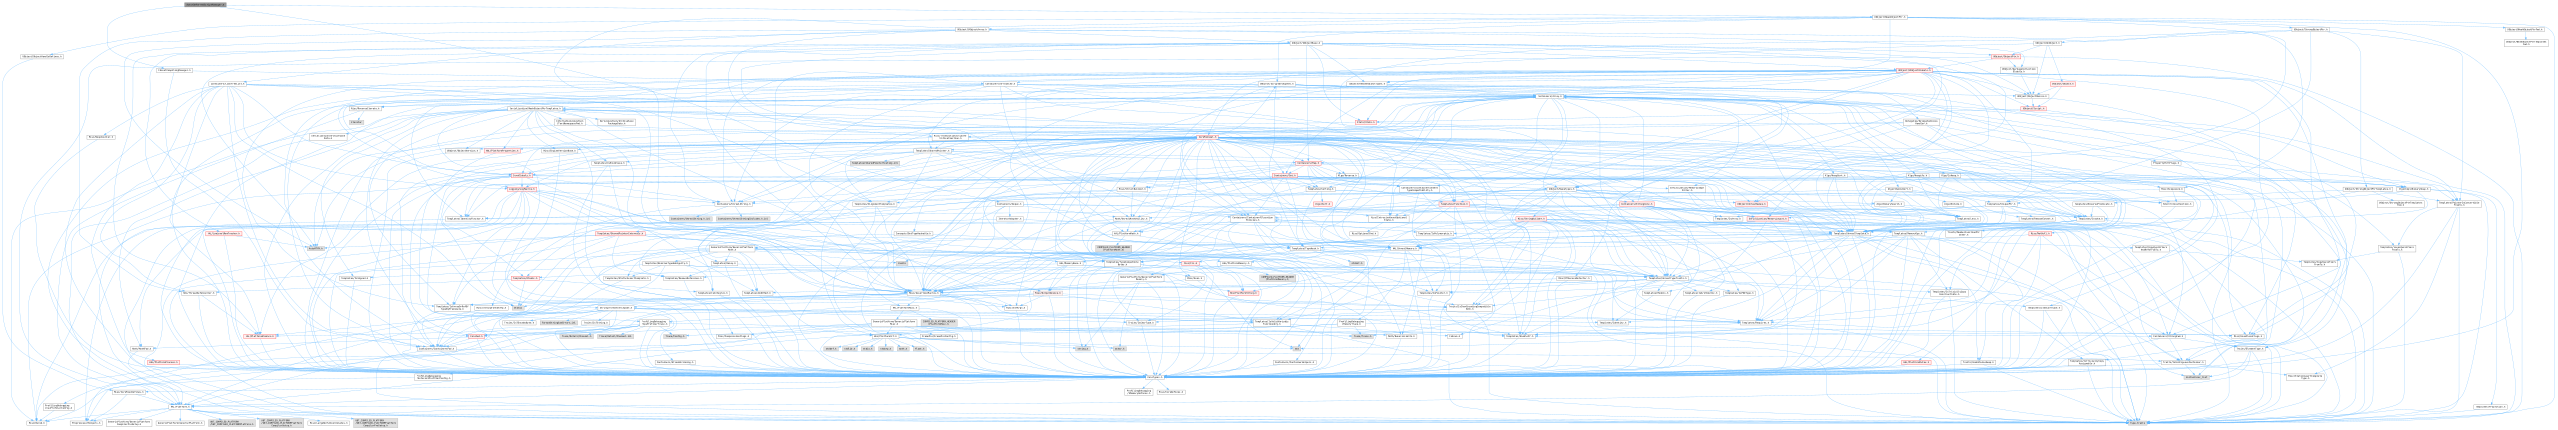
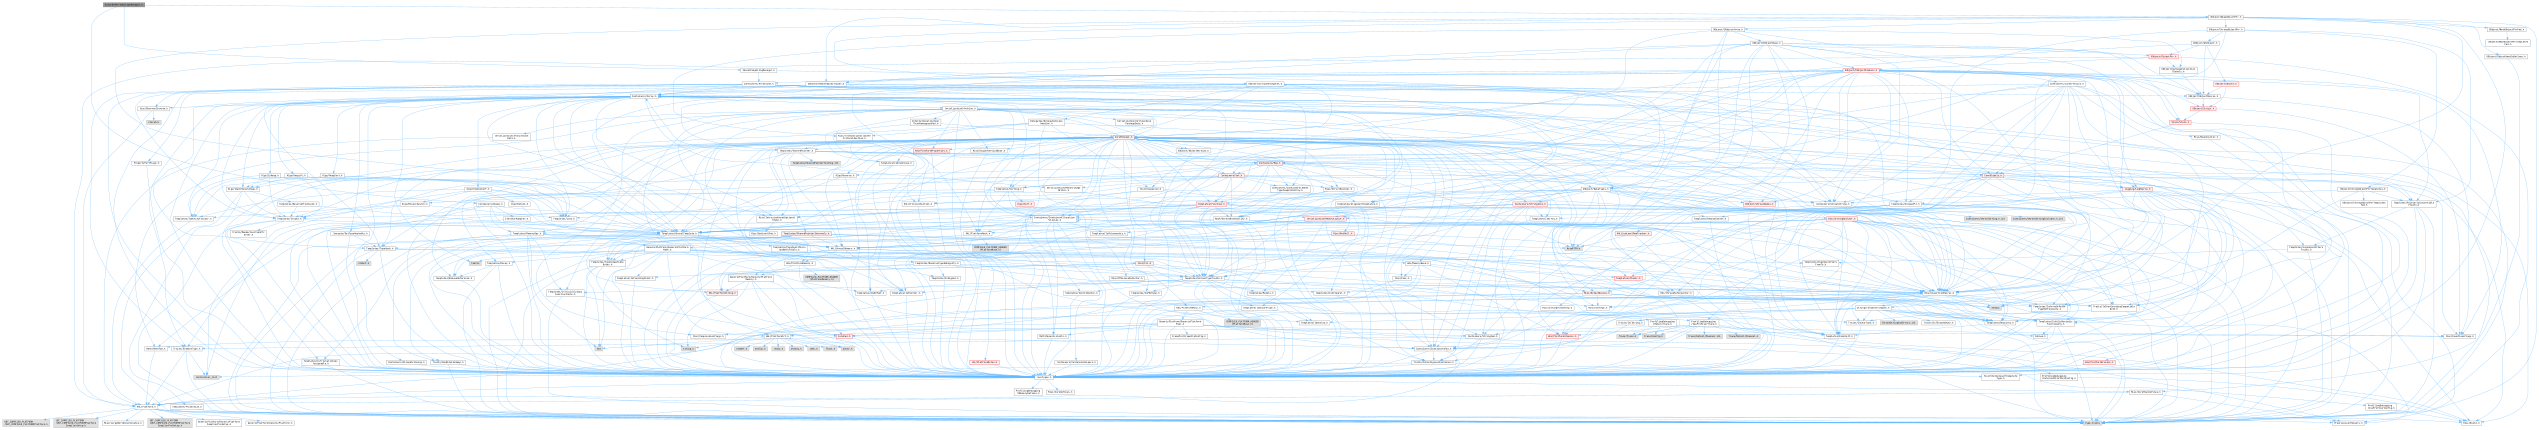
node "Serialization/WeakObjectPtrTemplates.h": label "Serialization/WeakObjectPtrTemplates.h" -> "Serialization/Archive.h"
edge "Containers/Deque.h" -> "Math/UnrealMathUtility.h": removed
node "Templates/StaticAssertComplete.h": label "Templates/StaticAssertComplete.h" -> "Templates/IsFloatingPoint.h"
